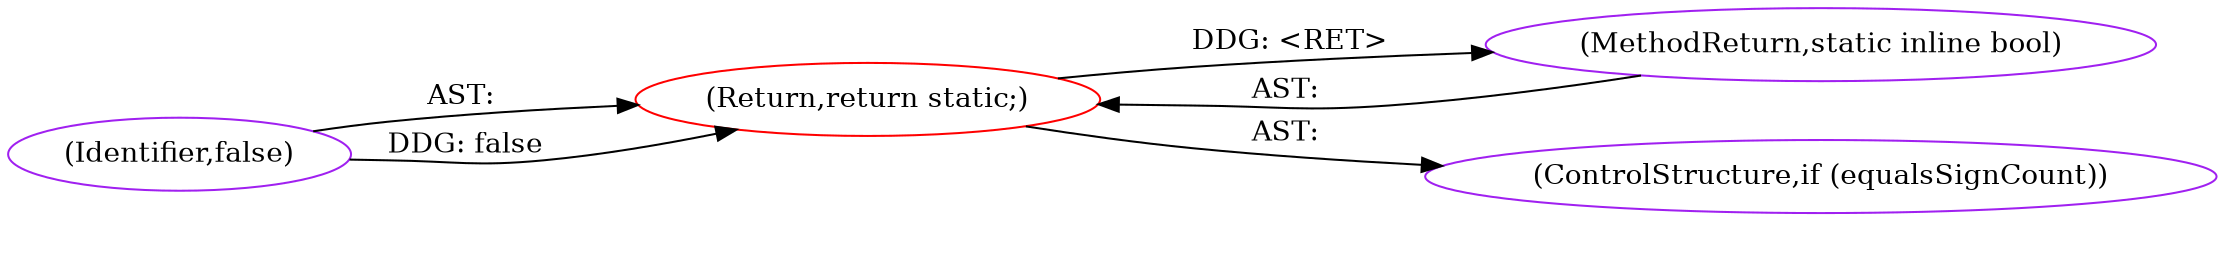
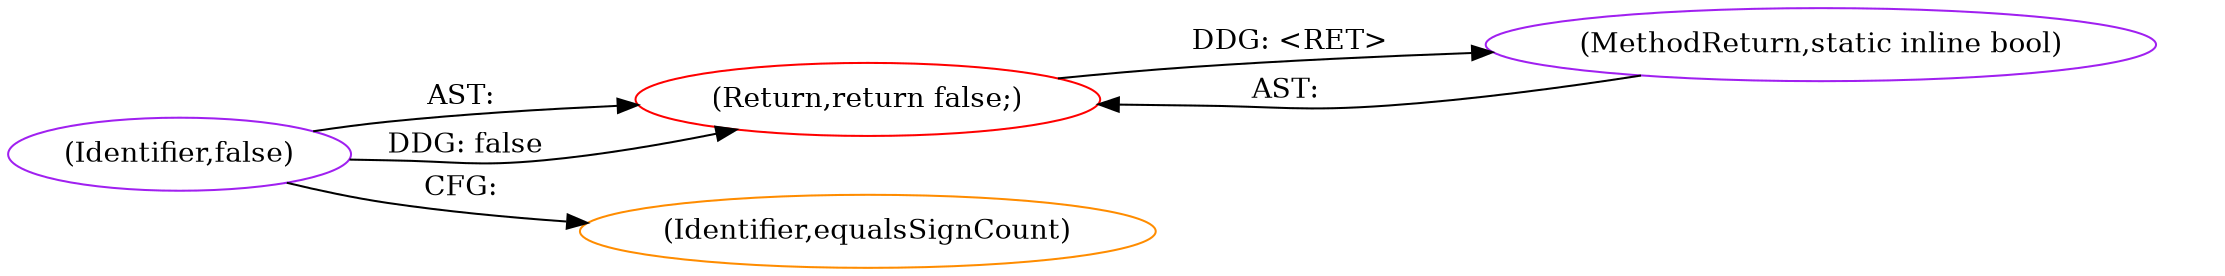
node "(Return,return static;)": label "(Return,return static;)" -> "(Return,return false;)"
node "(ControlStructure,if (equalsSignCount))": removed
node "(Identifier,equalsSignCount)": added
